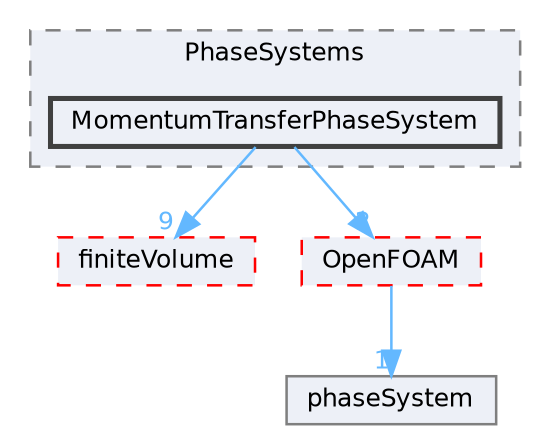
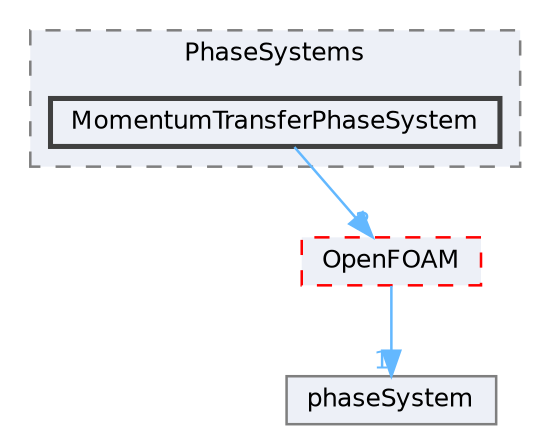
node "finiteVolume": removed
